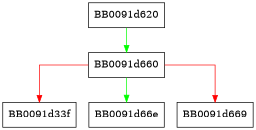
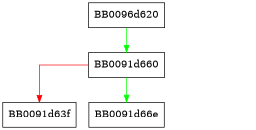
node "BB0091d620": label "BB0091d620" -> "BB0096d620"
node "BB0091d33f": label "BB0091d33f" -> "BB0091d63f"
node "BB0091d669": removed
